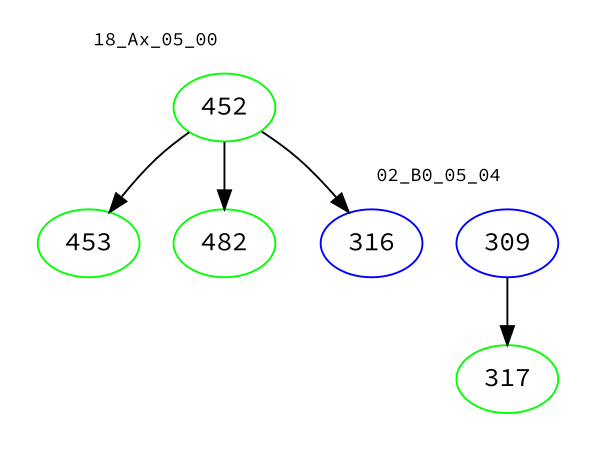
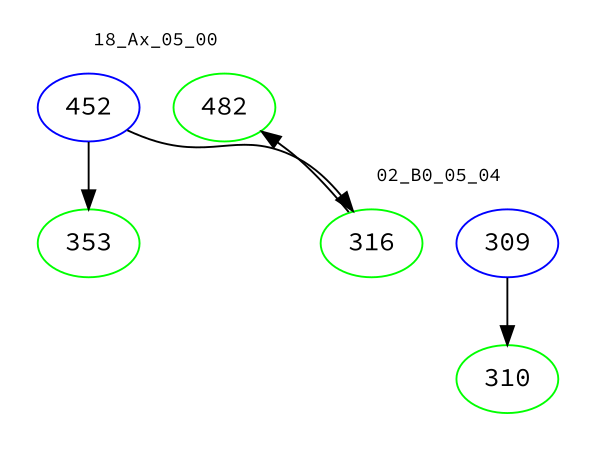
node "452": color green -> blue
edge "452" -> "482": now "316" -> "482"
node "453": label "453" -> "353"
node "316": color blue -> green
node "317": label "317" -> "310"
